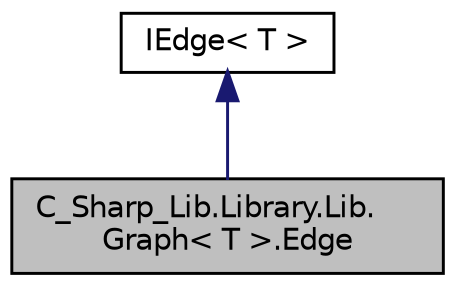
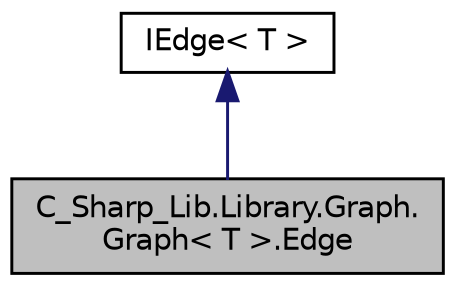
node "C_Sharp_Lib.Library.Lib. Graph< T >.Edge": label "C_Sharp_Lib.Library.Lib. Graph< T >.Edge" -> "C_Sharp_Lib.Library.Graph. Graph< T >.Edge"
